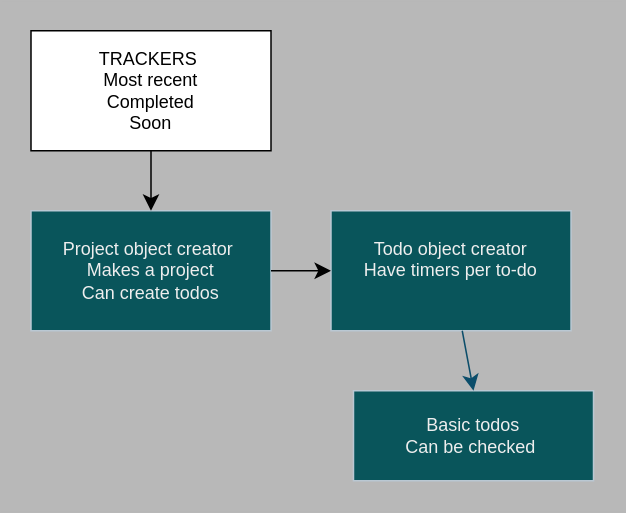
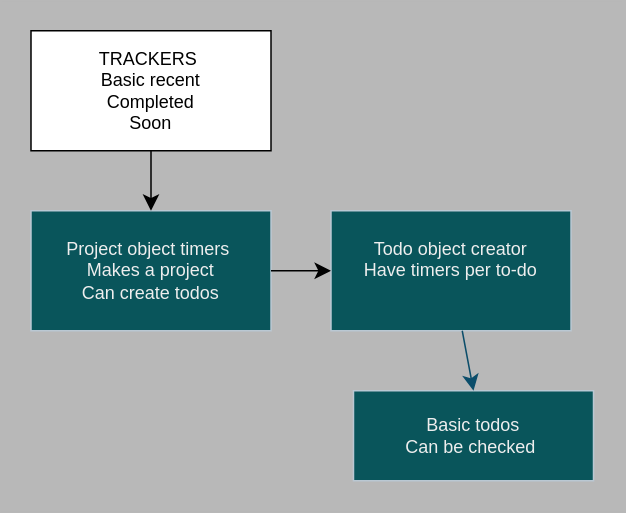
node "TRACKERS Most recent Completed Soon": label "TRACKERS Most recent Completed Soon" -> "TRACKERS Basic recent Completed Soon"
node "Project object creator Makes a project Can create todos": label "Project object creator Makes a project Can create todos" -> "Project object timers Makes a project Can create todos"
